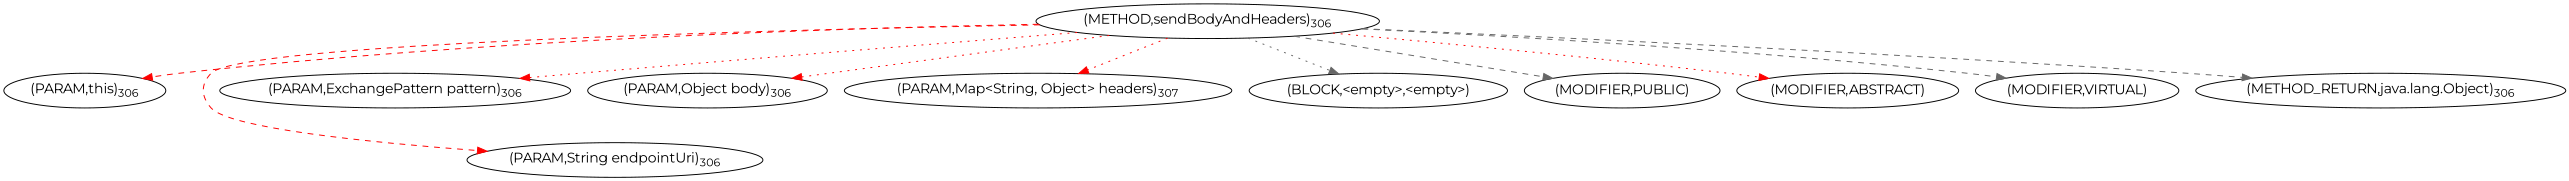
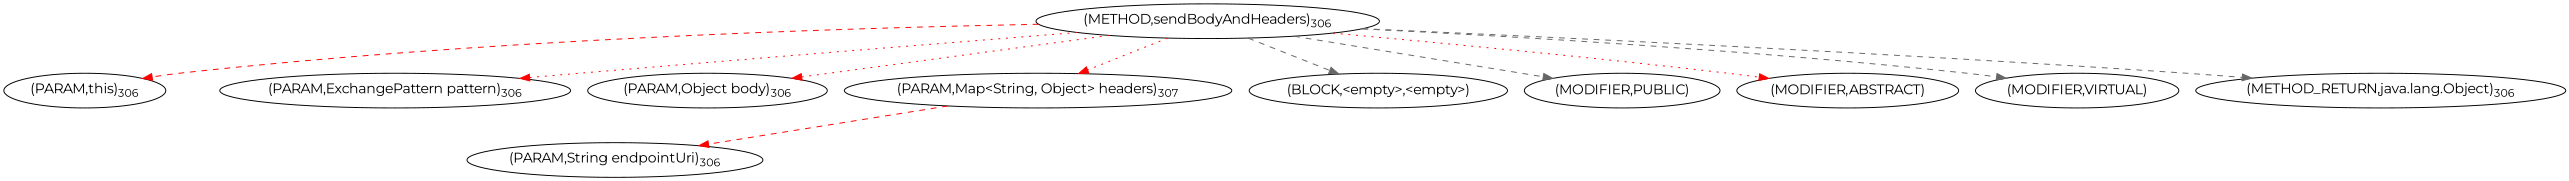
edge "(METHOD,sendBodyAndHeaders)" -> "(PARAM,String endpointUri)": now "(PARAM,Map<String, Object> headers)" -> "(PARAM,String endpointUri)"
edge "(METHOD,sendBodyAndHeaders)" -> "(BLOCK,<empty>,<empty>)": style dotted -> dashed
